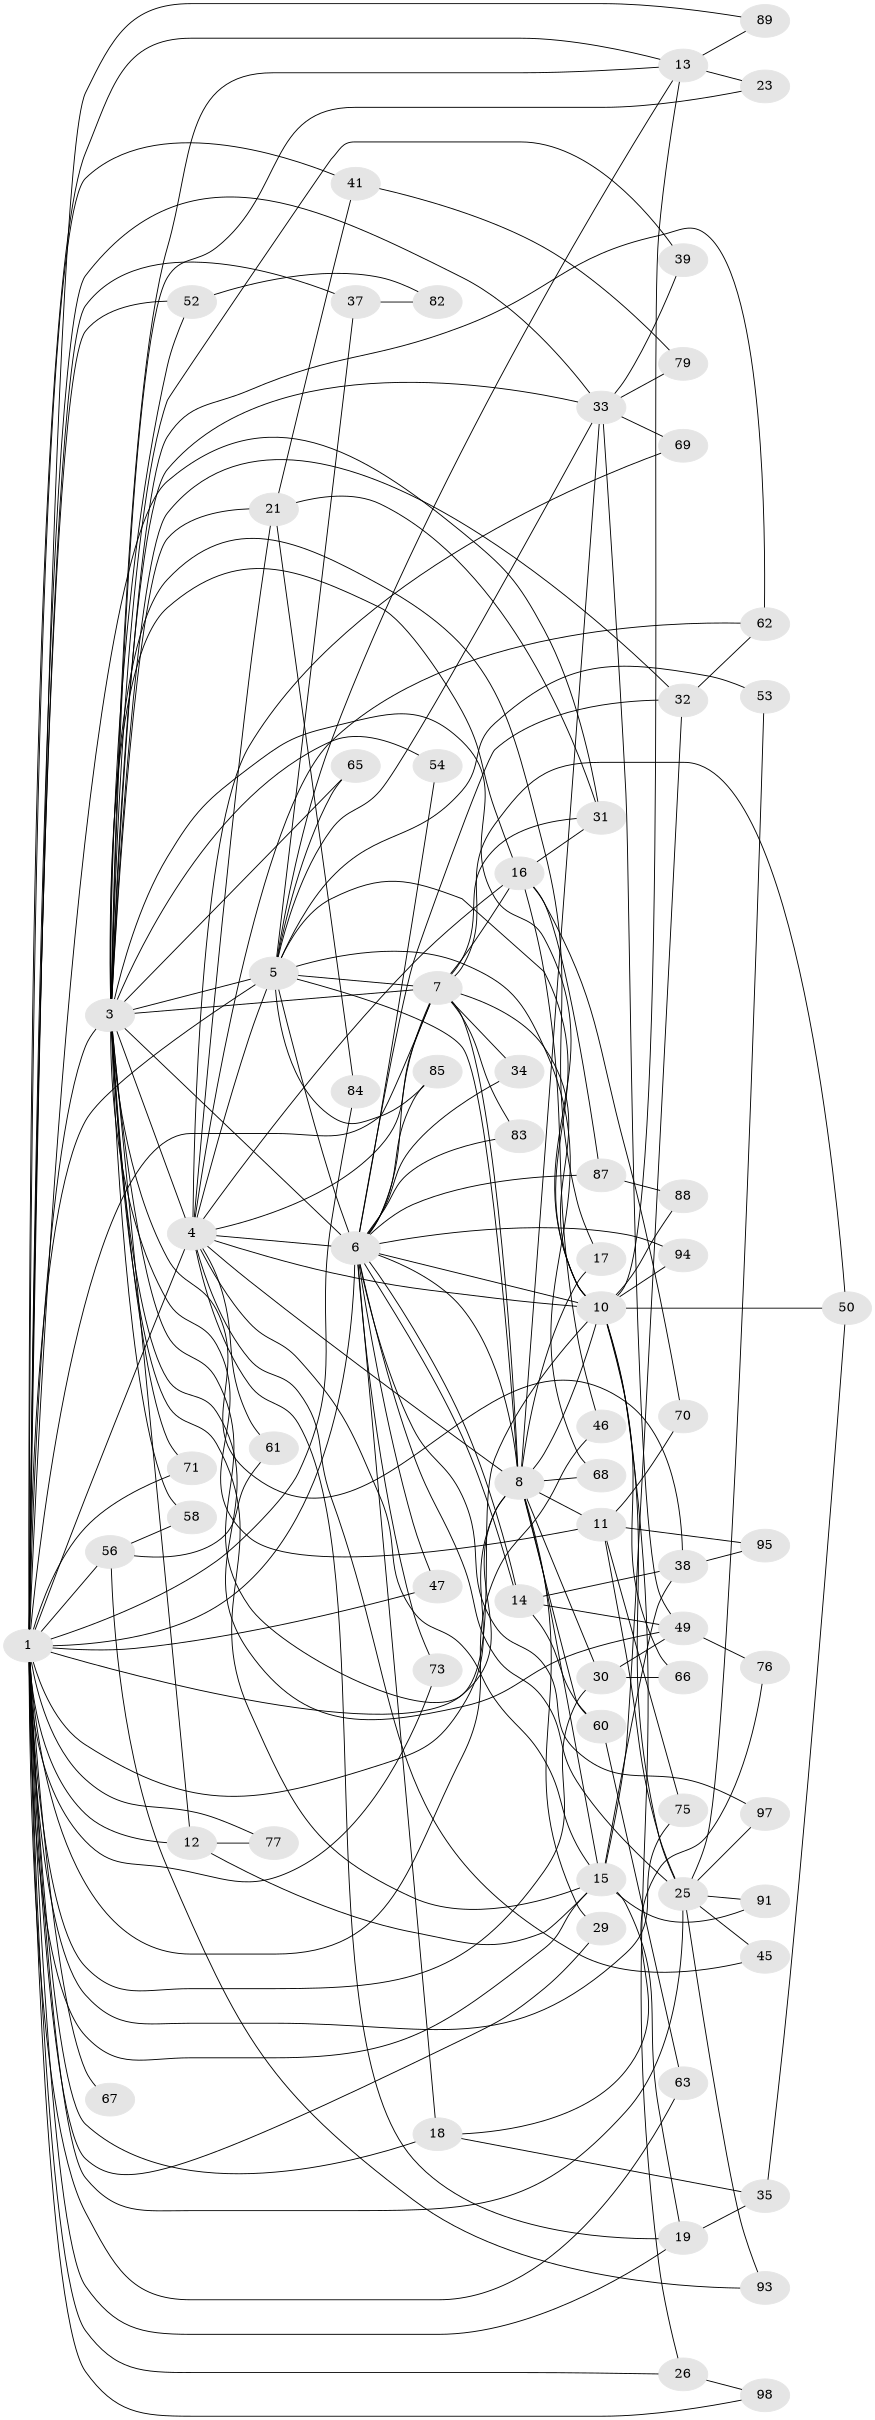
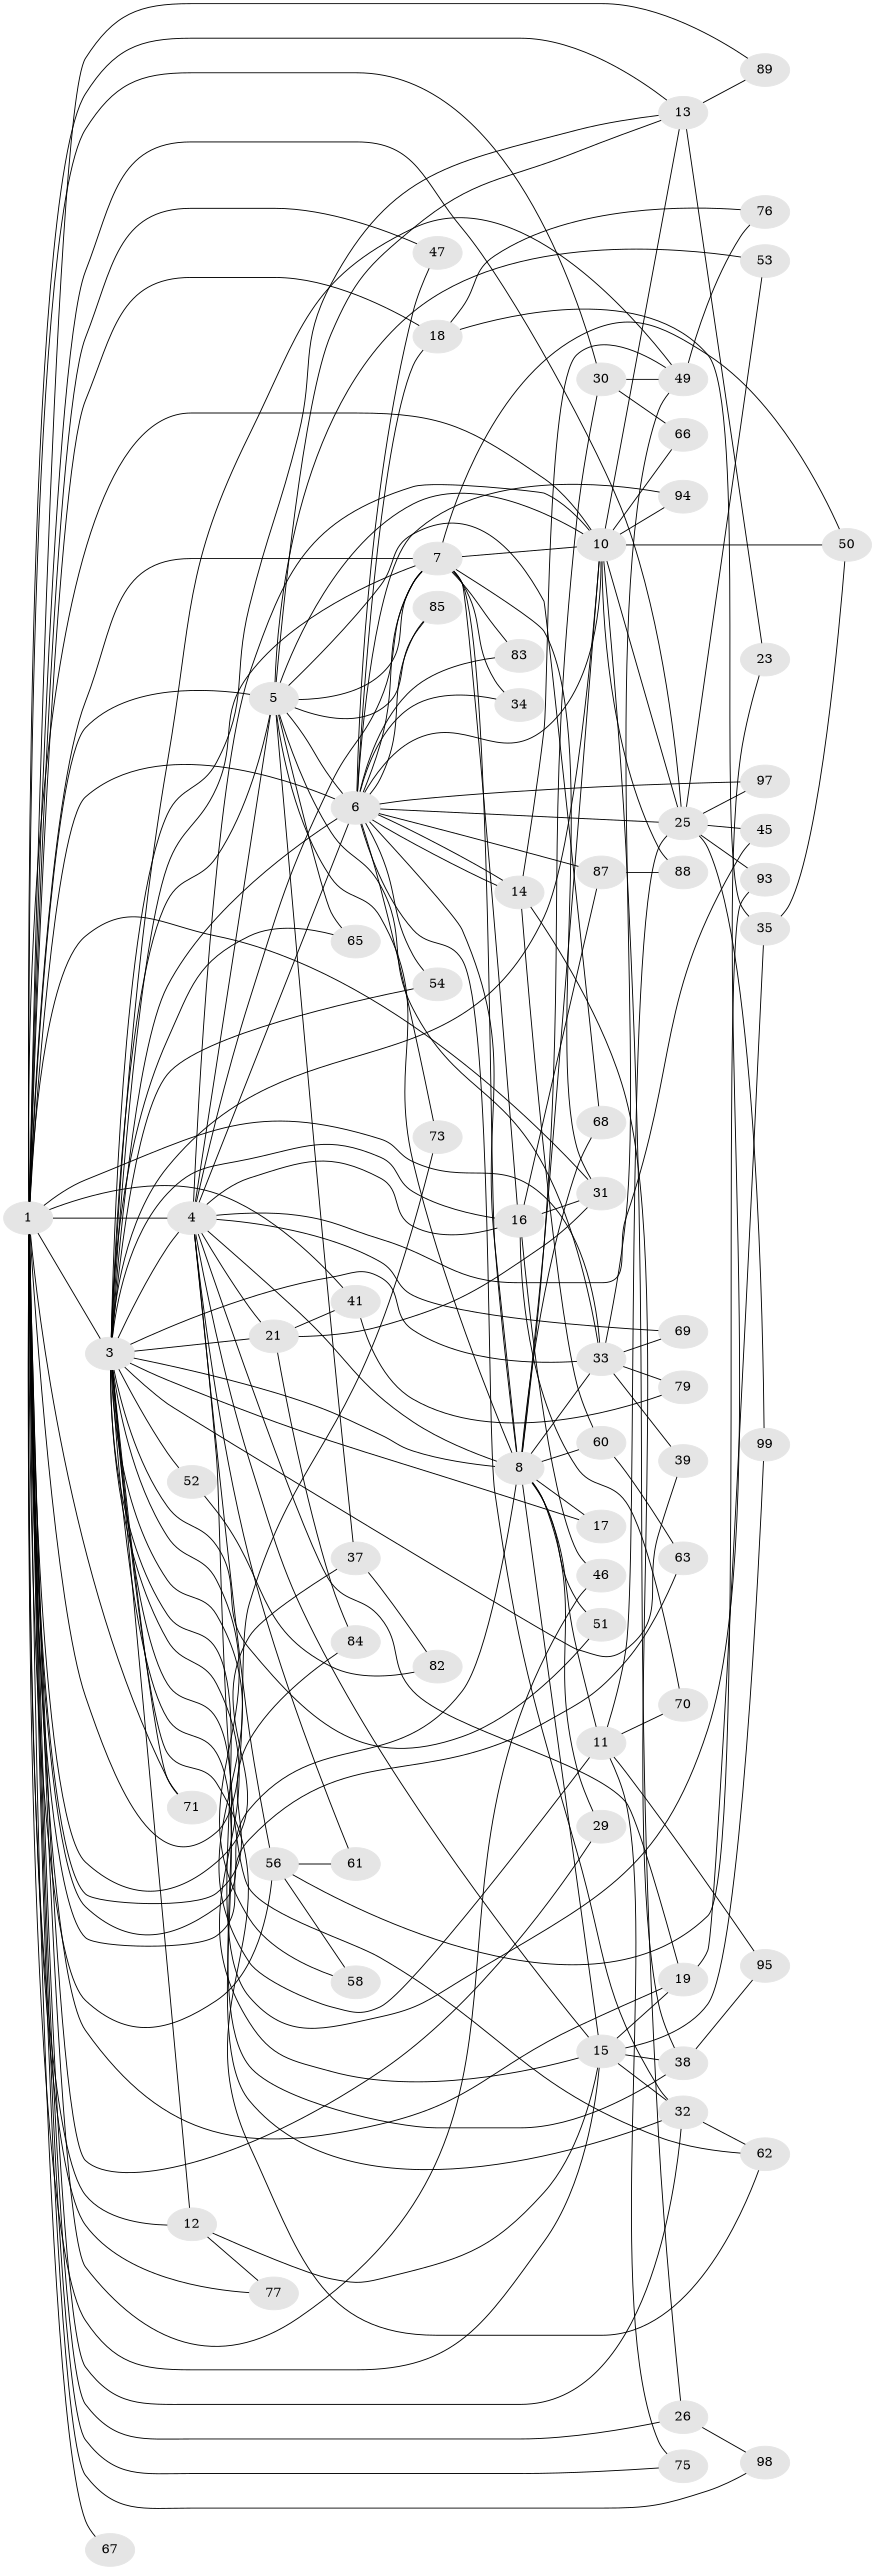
edge "52" -- "1": now "32" -- "1"
edge "4" -- "56": added
node "51": added
node "91": label "91" -> "99"
